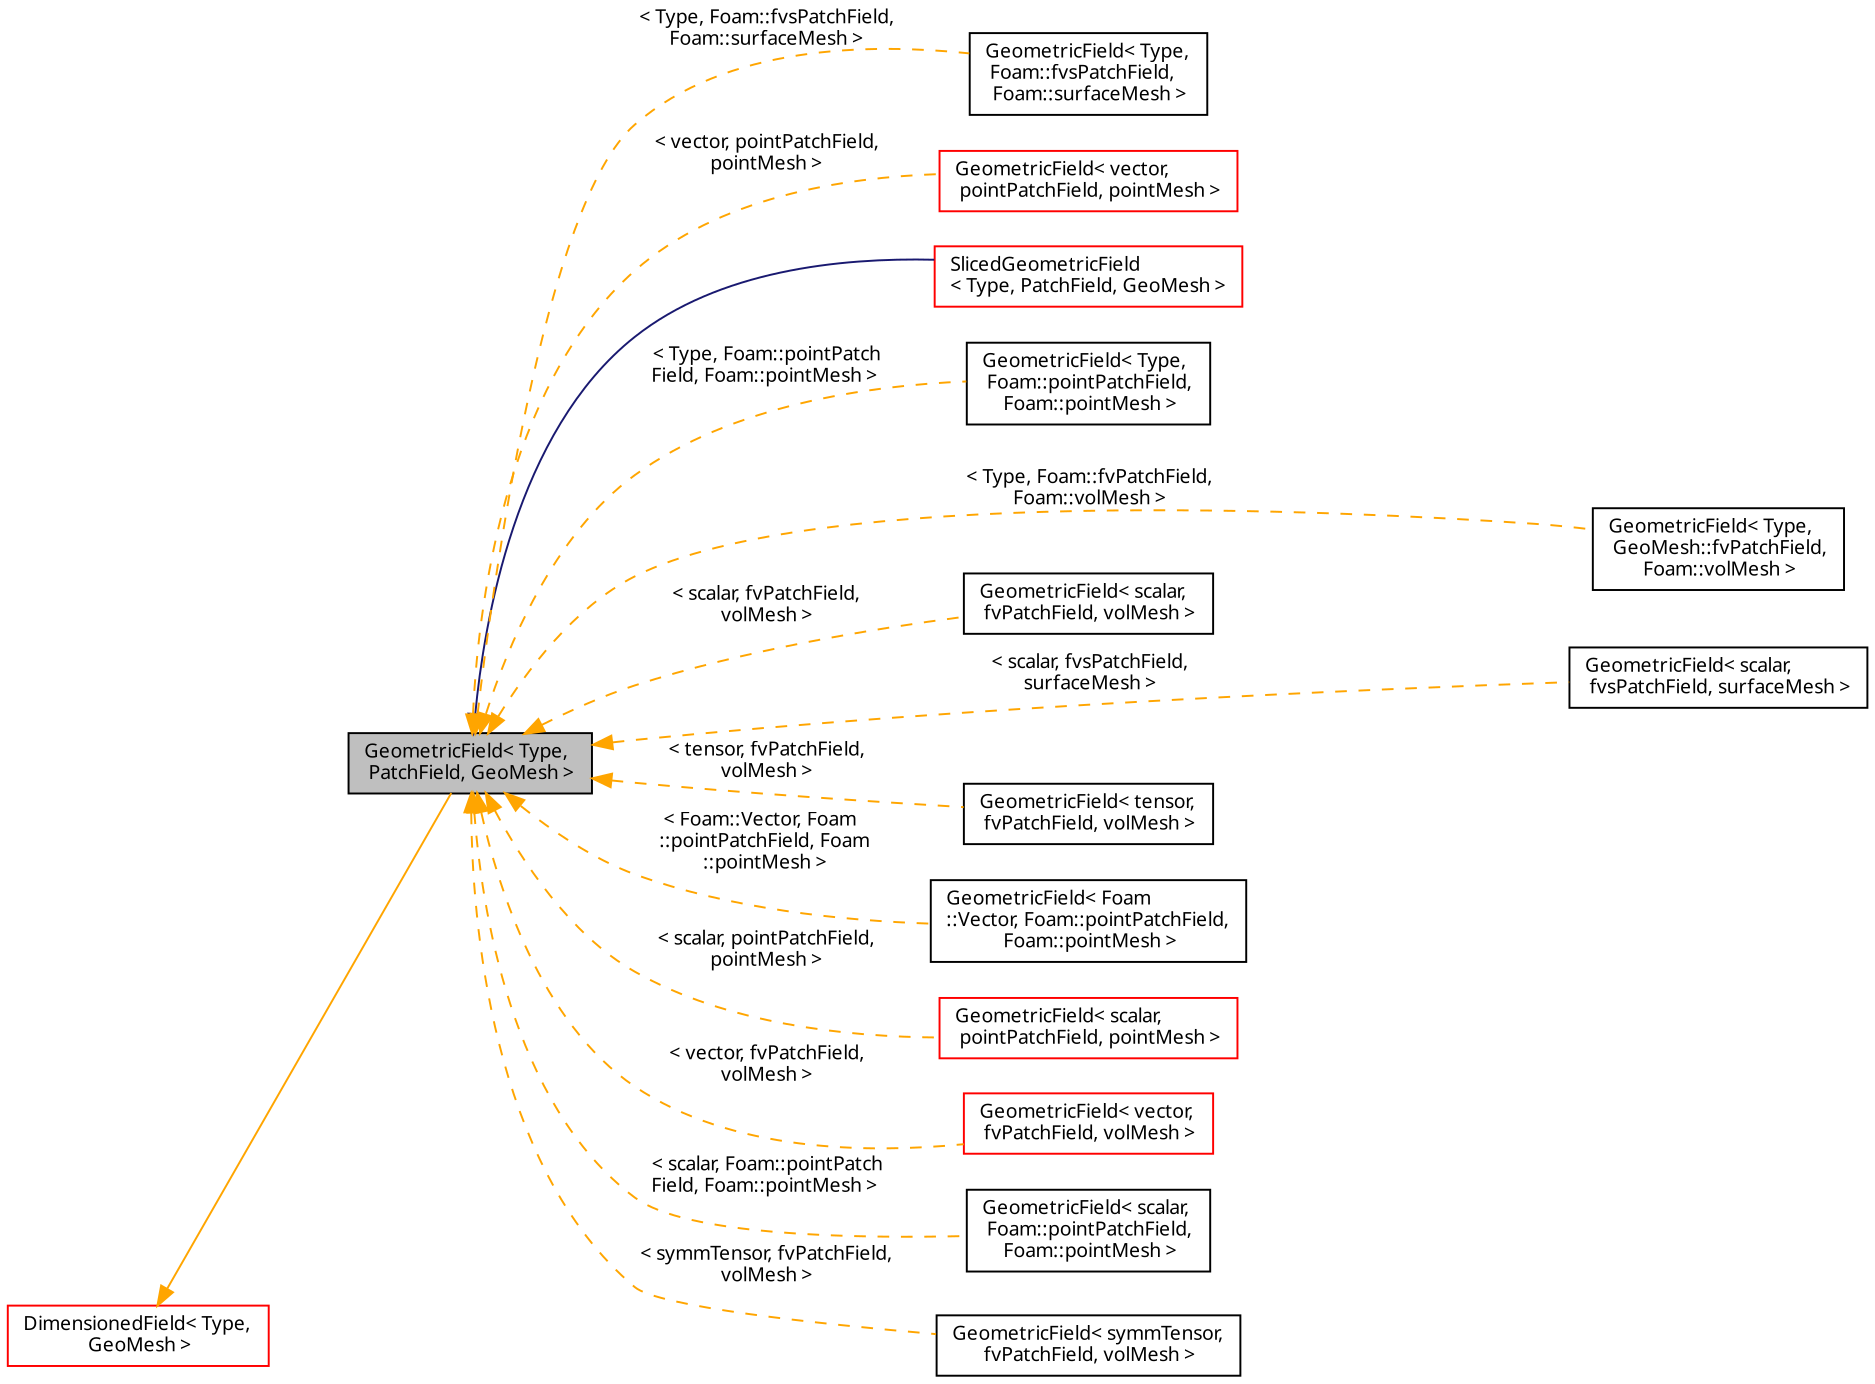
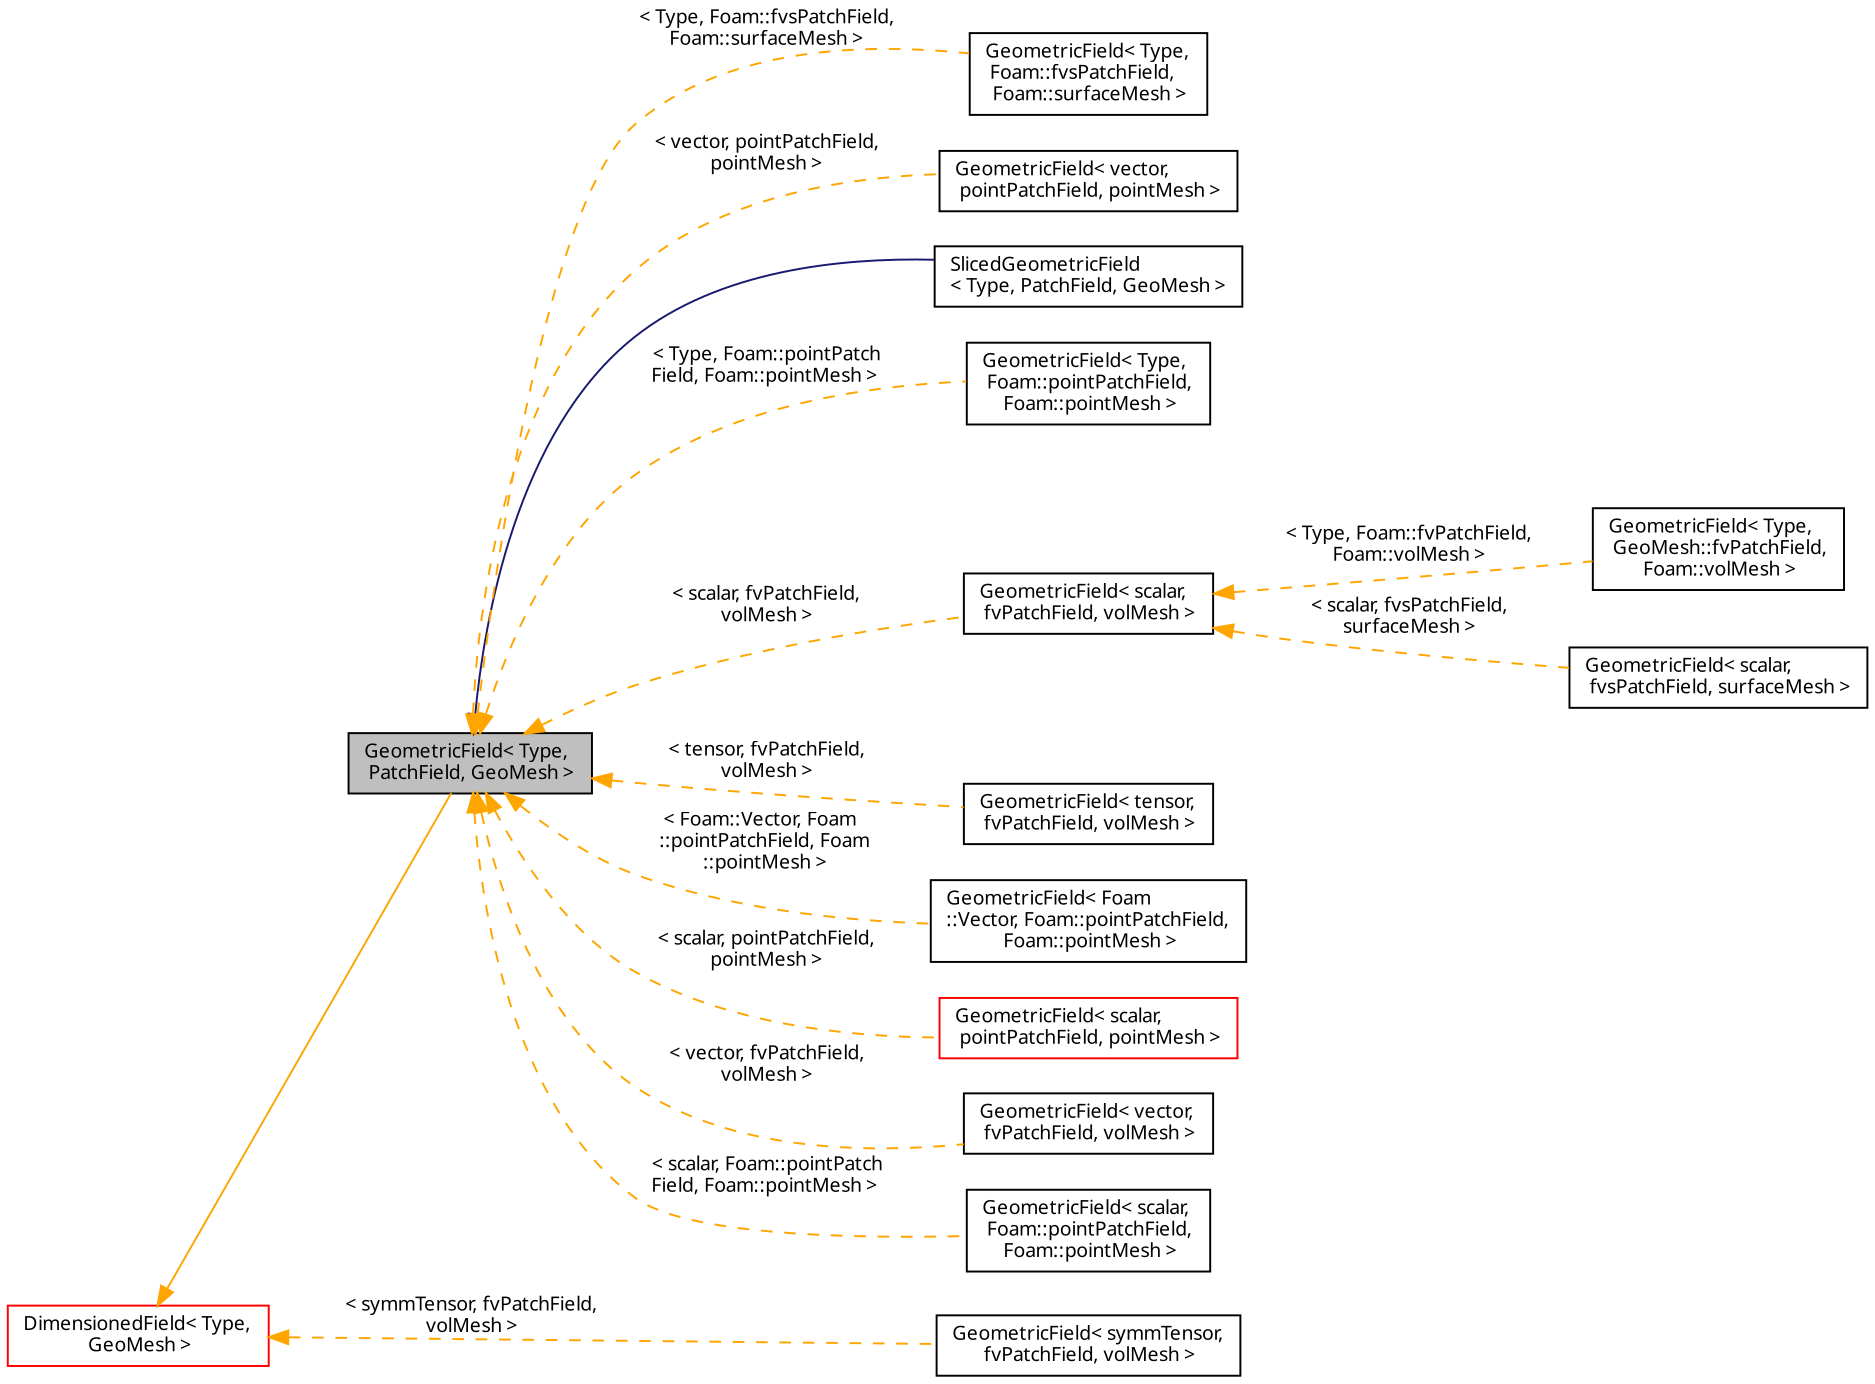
node "GeometricField< vector, pointPatchField, pointMesh >": color red -> black
node "SlicedGeometricField < Type, PatchField, GeoMesh >": color red -> black
edge "GeometricField< Type, GeoMesh::fvPatchField, Foam::volMesh >" -> "GeometricField< Type, PatchField, GeoMesh >": now "GeometricField< Type, GeoMesh::fvPatchField, Foam::volMesh >" -> "GeometricField< scalar, fvPatchField, volMesh >"
edge "GeometricField< scalar, fvsPatchField, surfaceMesh >" -> "GeometricField< Type, PatchField, GeoMesh >": now "GeometricField< scalar, fvsPatchField, surfaceMesh >" -> "GeometricField< scalar, fvPatchField, volMesh >"
node "GeometricField< vector, fvPatchField, volMesh >": color red -> black
edge "GeometricField< symmTensor, fvPatchField, volMesh >" -> "GeometricField< Type, PatchField, GeoMesh >": now "GeometricField< symmTensor, fvPatchField, volMesh >" -> "DimensionedField< Type, GeoMesh >"
